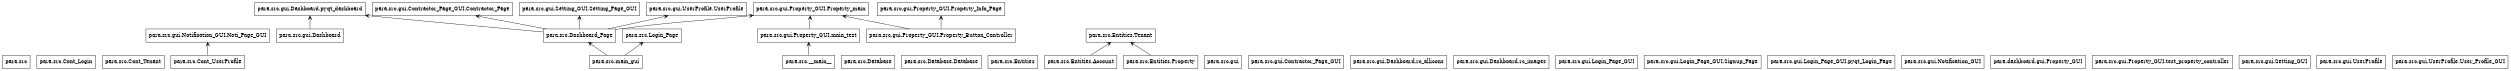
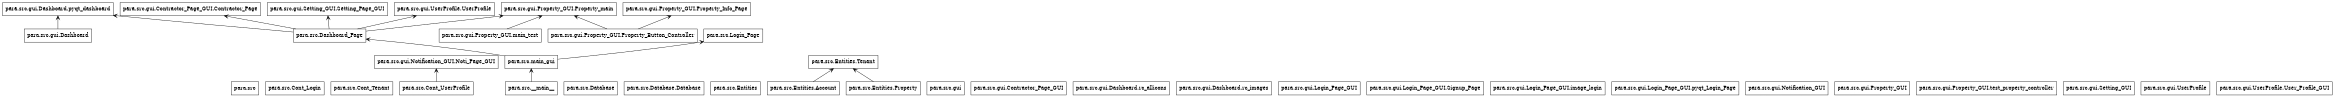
edge "para.src.__main__" -> "para.src.gui.Property_GUI.main_test": now "para.src.__main__" -> "para.src.main_gui"
node "para.dashboard.gui.Property_GUI": label "para.dashboard.gui.Property_GUI" -> "para.src.gui.Property_GUI"
node "para.src.gui.Login_Page_GUI.image_login": added
